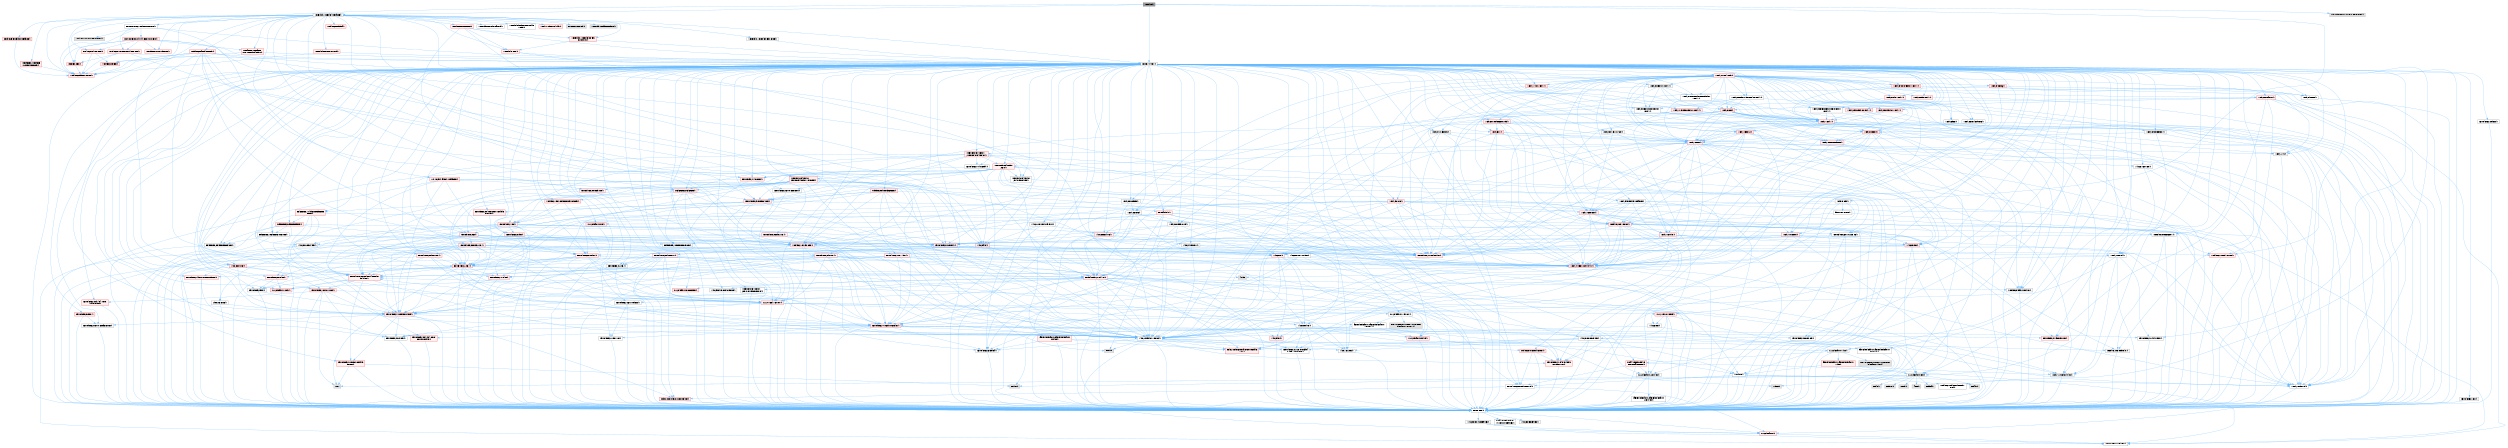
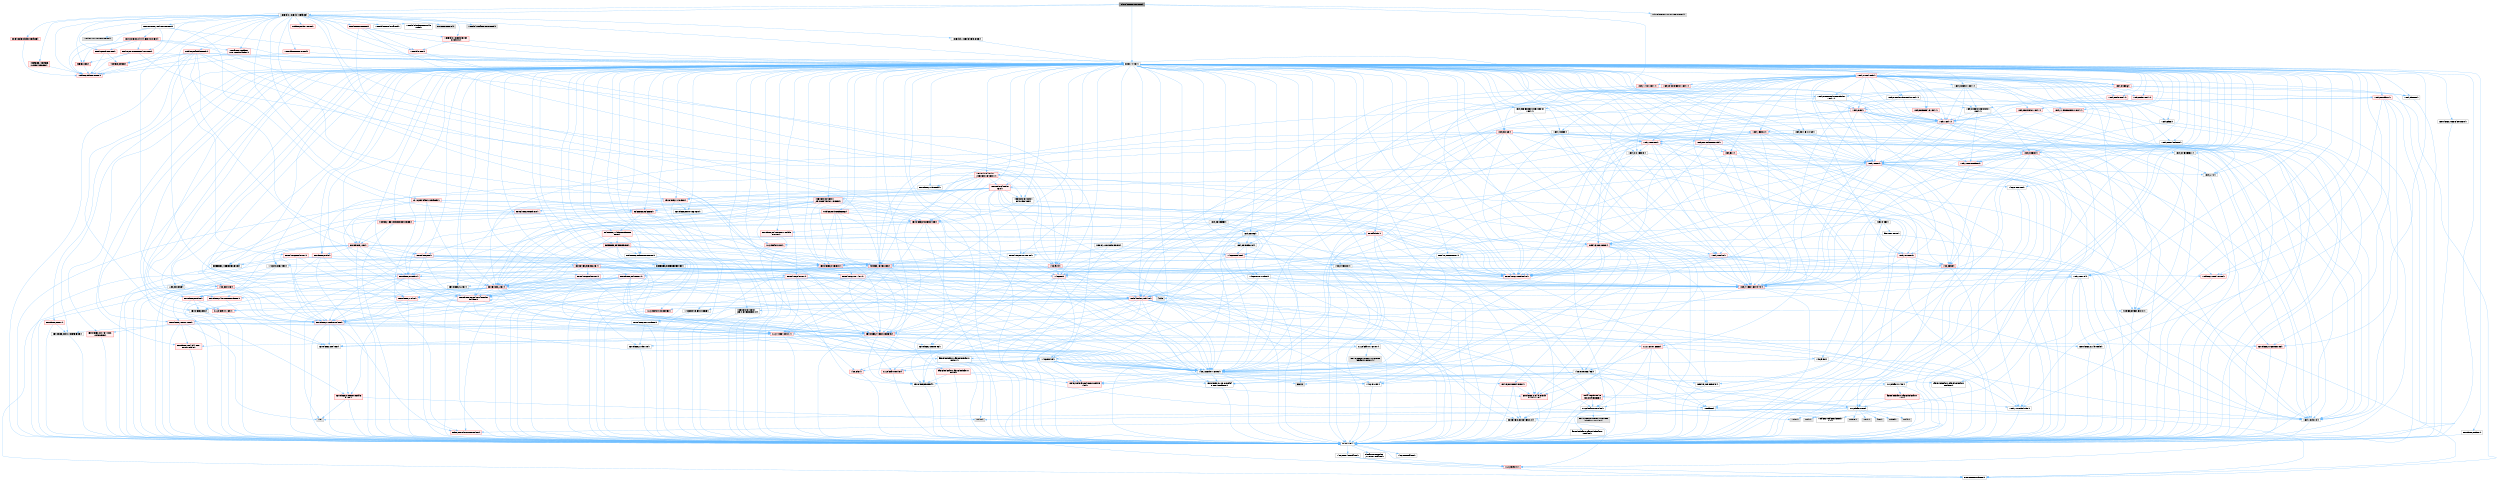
node "IntPoint.h": label "IntPoint.h" -> "TriangleSetComponent.h"
node "UObject/EnableIf.h": label "UObject/EnableIf.h" -> "UObject/ScriptMacros.h"
node "MeshUVChannelInfo.h": removed
node "MaterialInterface.stdarg.h": label "MaterialInterface.stdarg.h" -> "MaterialInterface.generated.h"
node "RenderCommandFence.h": removed
node "Math/BlendableInterface.h": label "Math/BlendableInterface.h" -> "Math/IntRect.h"
edge "Templates/SharedPointer.h" -> "Containers/Map.h": now "Templates/SharedPointer.h" -> "Templates/Function.h"
edge "Math/Vector2D.h" -> "Logging/LogMacros.h": now "Math/Vector2D.h" -> "Math/TwoVectors.h"
node "Misc/AutomationEvent.h": label "Misc/AutomationEvent.h" -> "Interval/AutomationEvent.h"
node "UObject/PlatformString.h": label "UObject/PlatformString.h" -> "UObject/ObjectVersion.h"
edge "HAL/UnrealMemory.h" -> "Templates/UnrealTemplate.h": reversed
node "COMPILED_PLATFORM_HEADER (PlatformMisc.h)": removed
node "Templates/Map.h": label "Templates/Map.h" -> "Templates/IntegralConstant.h"
node "COMPILED_PLATFORM_HEADER (PlatformAtomics.h)": added
node "ProfilingDebugging /UMemoryDefines.h": label "ProfilingDebugging /UMemoryDefines.h" -> "PlatformProperties /UMemoryDefines.h"
